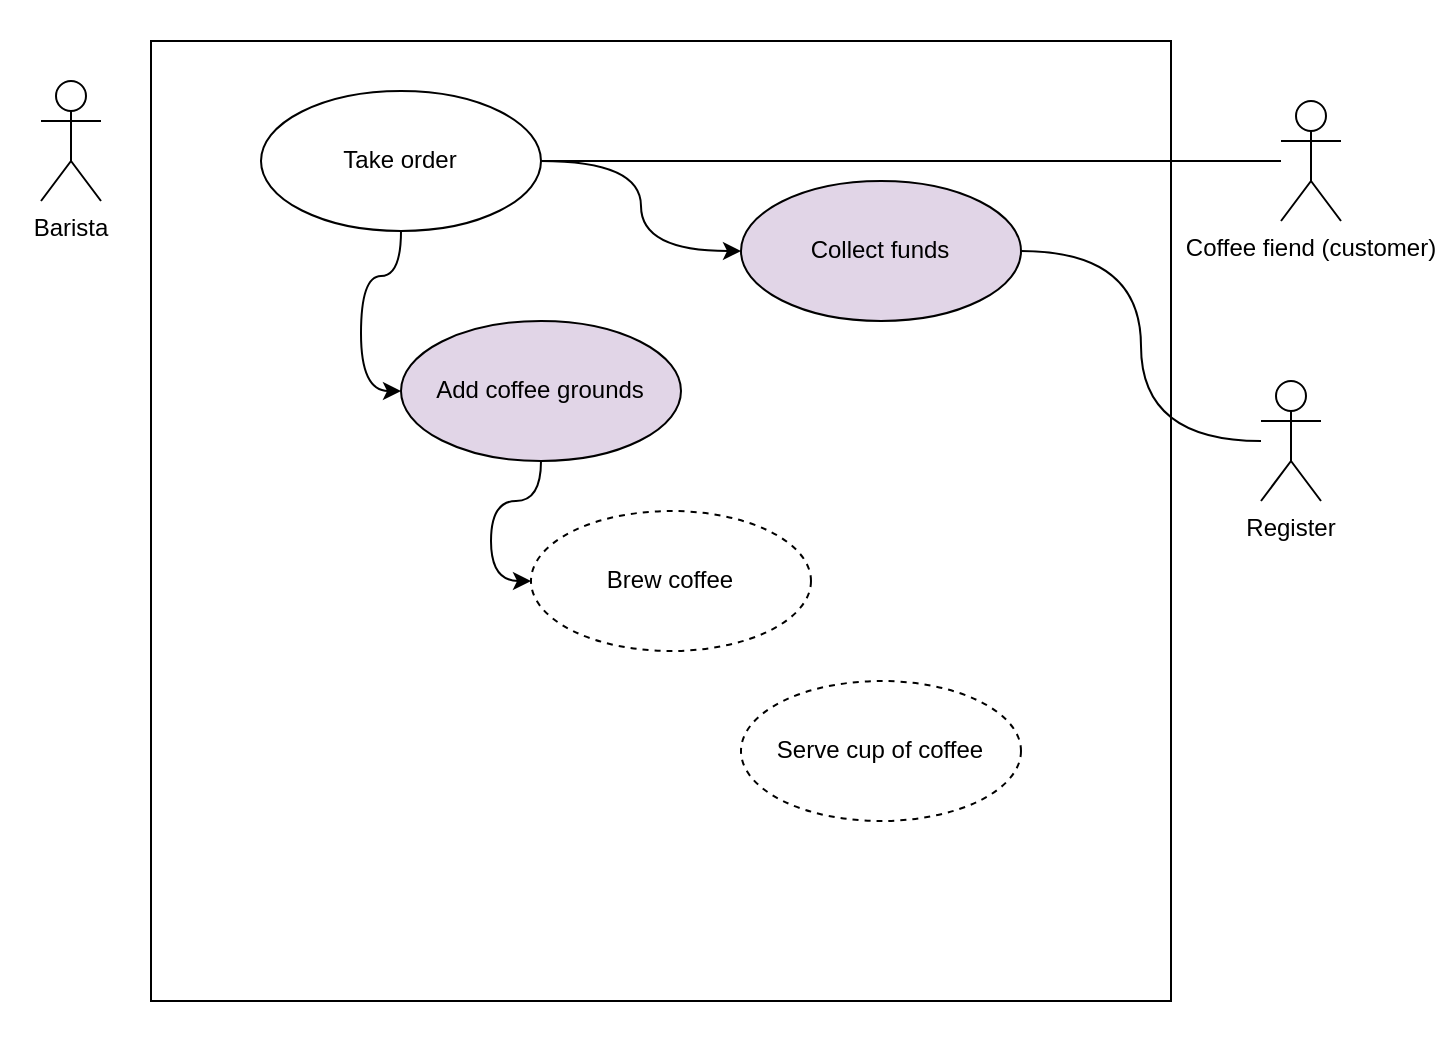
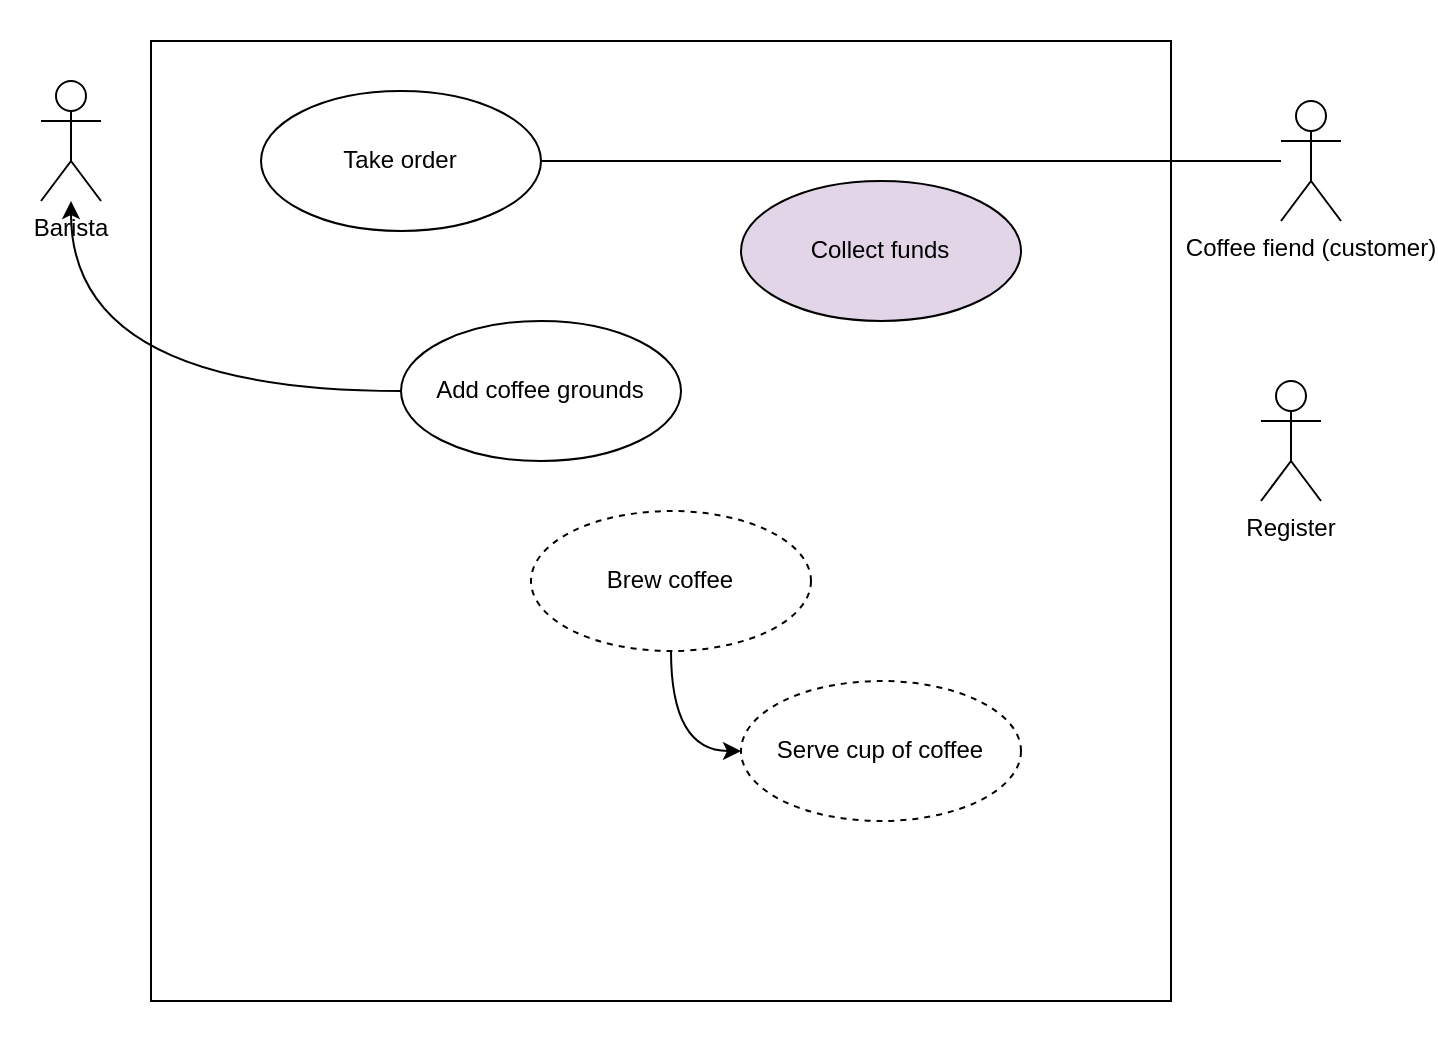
edge "Take order" -> "Collect funds": removed
edge "Take order" -> "Add coffee grounds": removed
edge "Collect funds" -- "Register": removed
node "Add coffee grounds": fillcolor #e1d5e7 -> #ffffff
edge "Add coffee grounds" -> "Brew coffee": now "Add coffee grounds" -> "Barista"
edge "Brew coffee" -> "Serve cup of coffee": added
